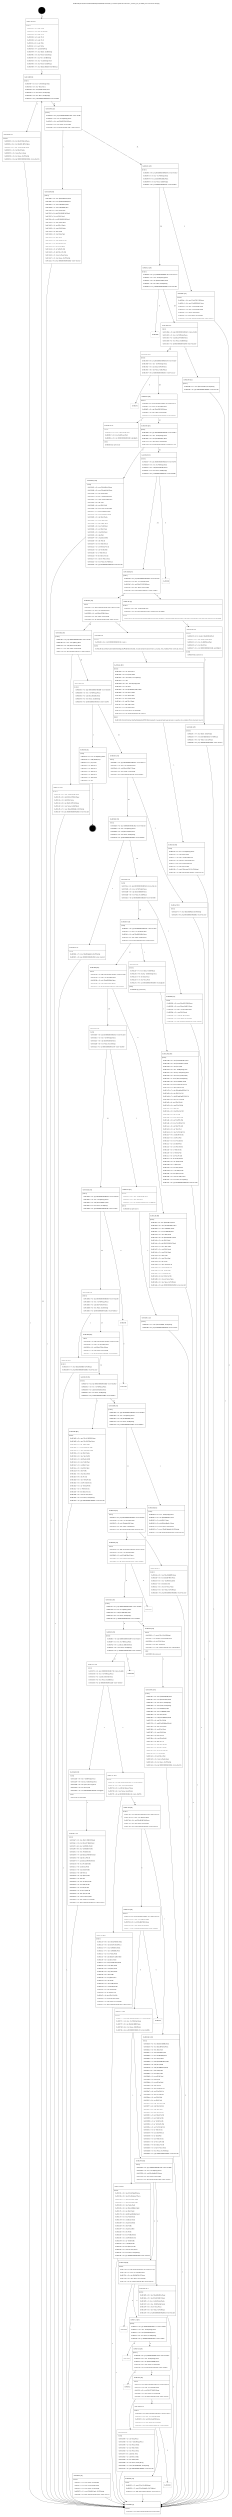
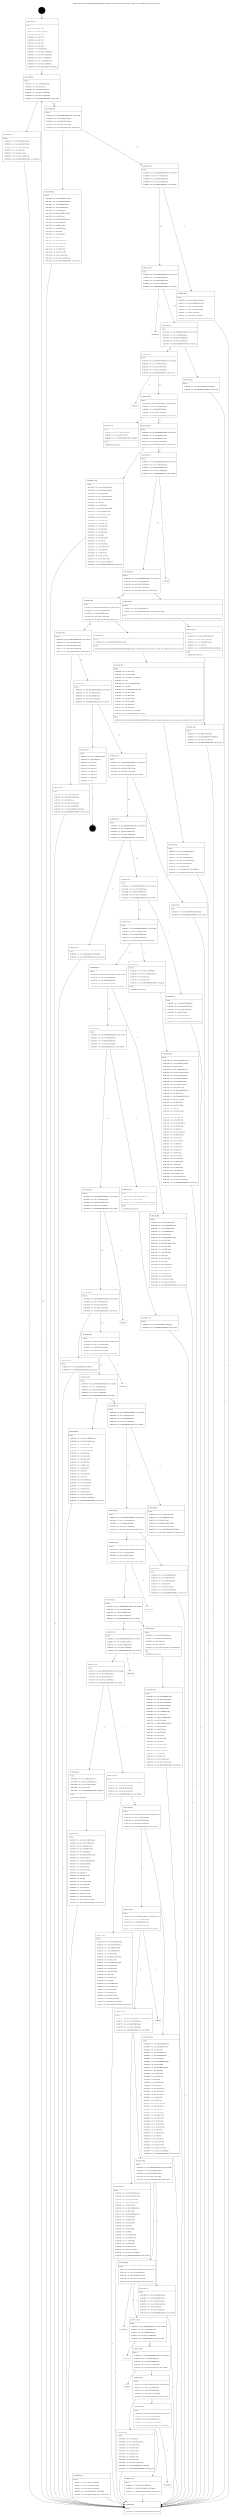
edge "0x40184b" -> "0x401e8d": now "0x401664 [25]" -> "0x401e8d"
